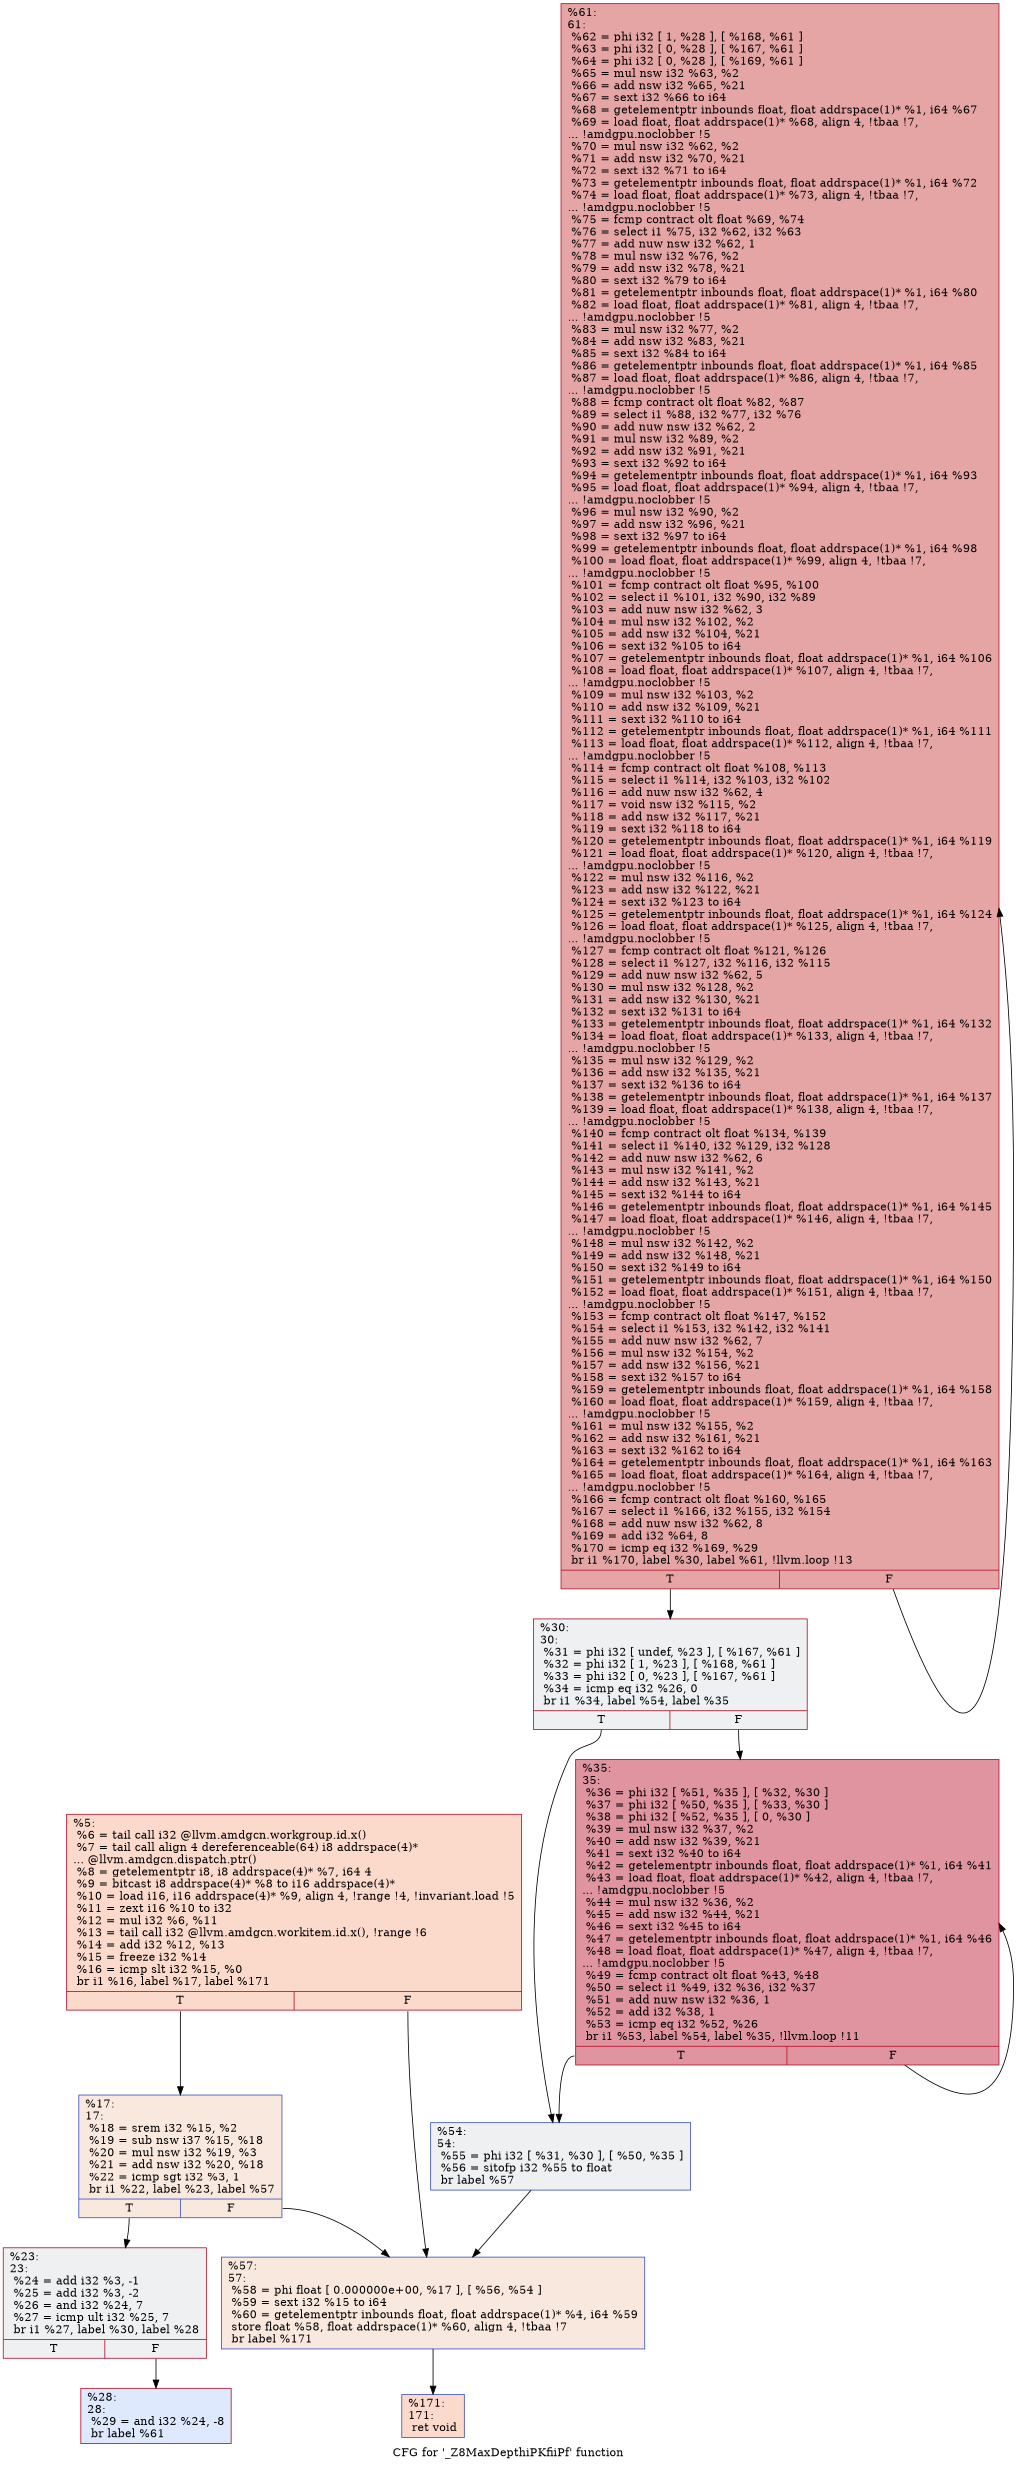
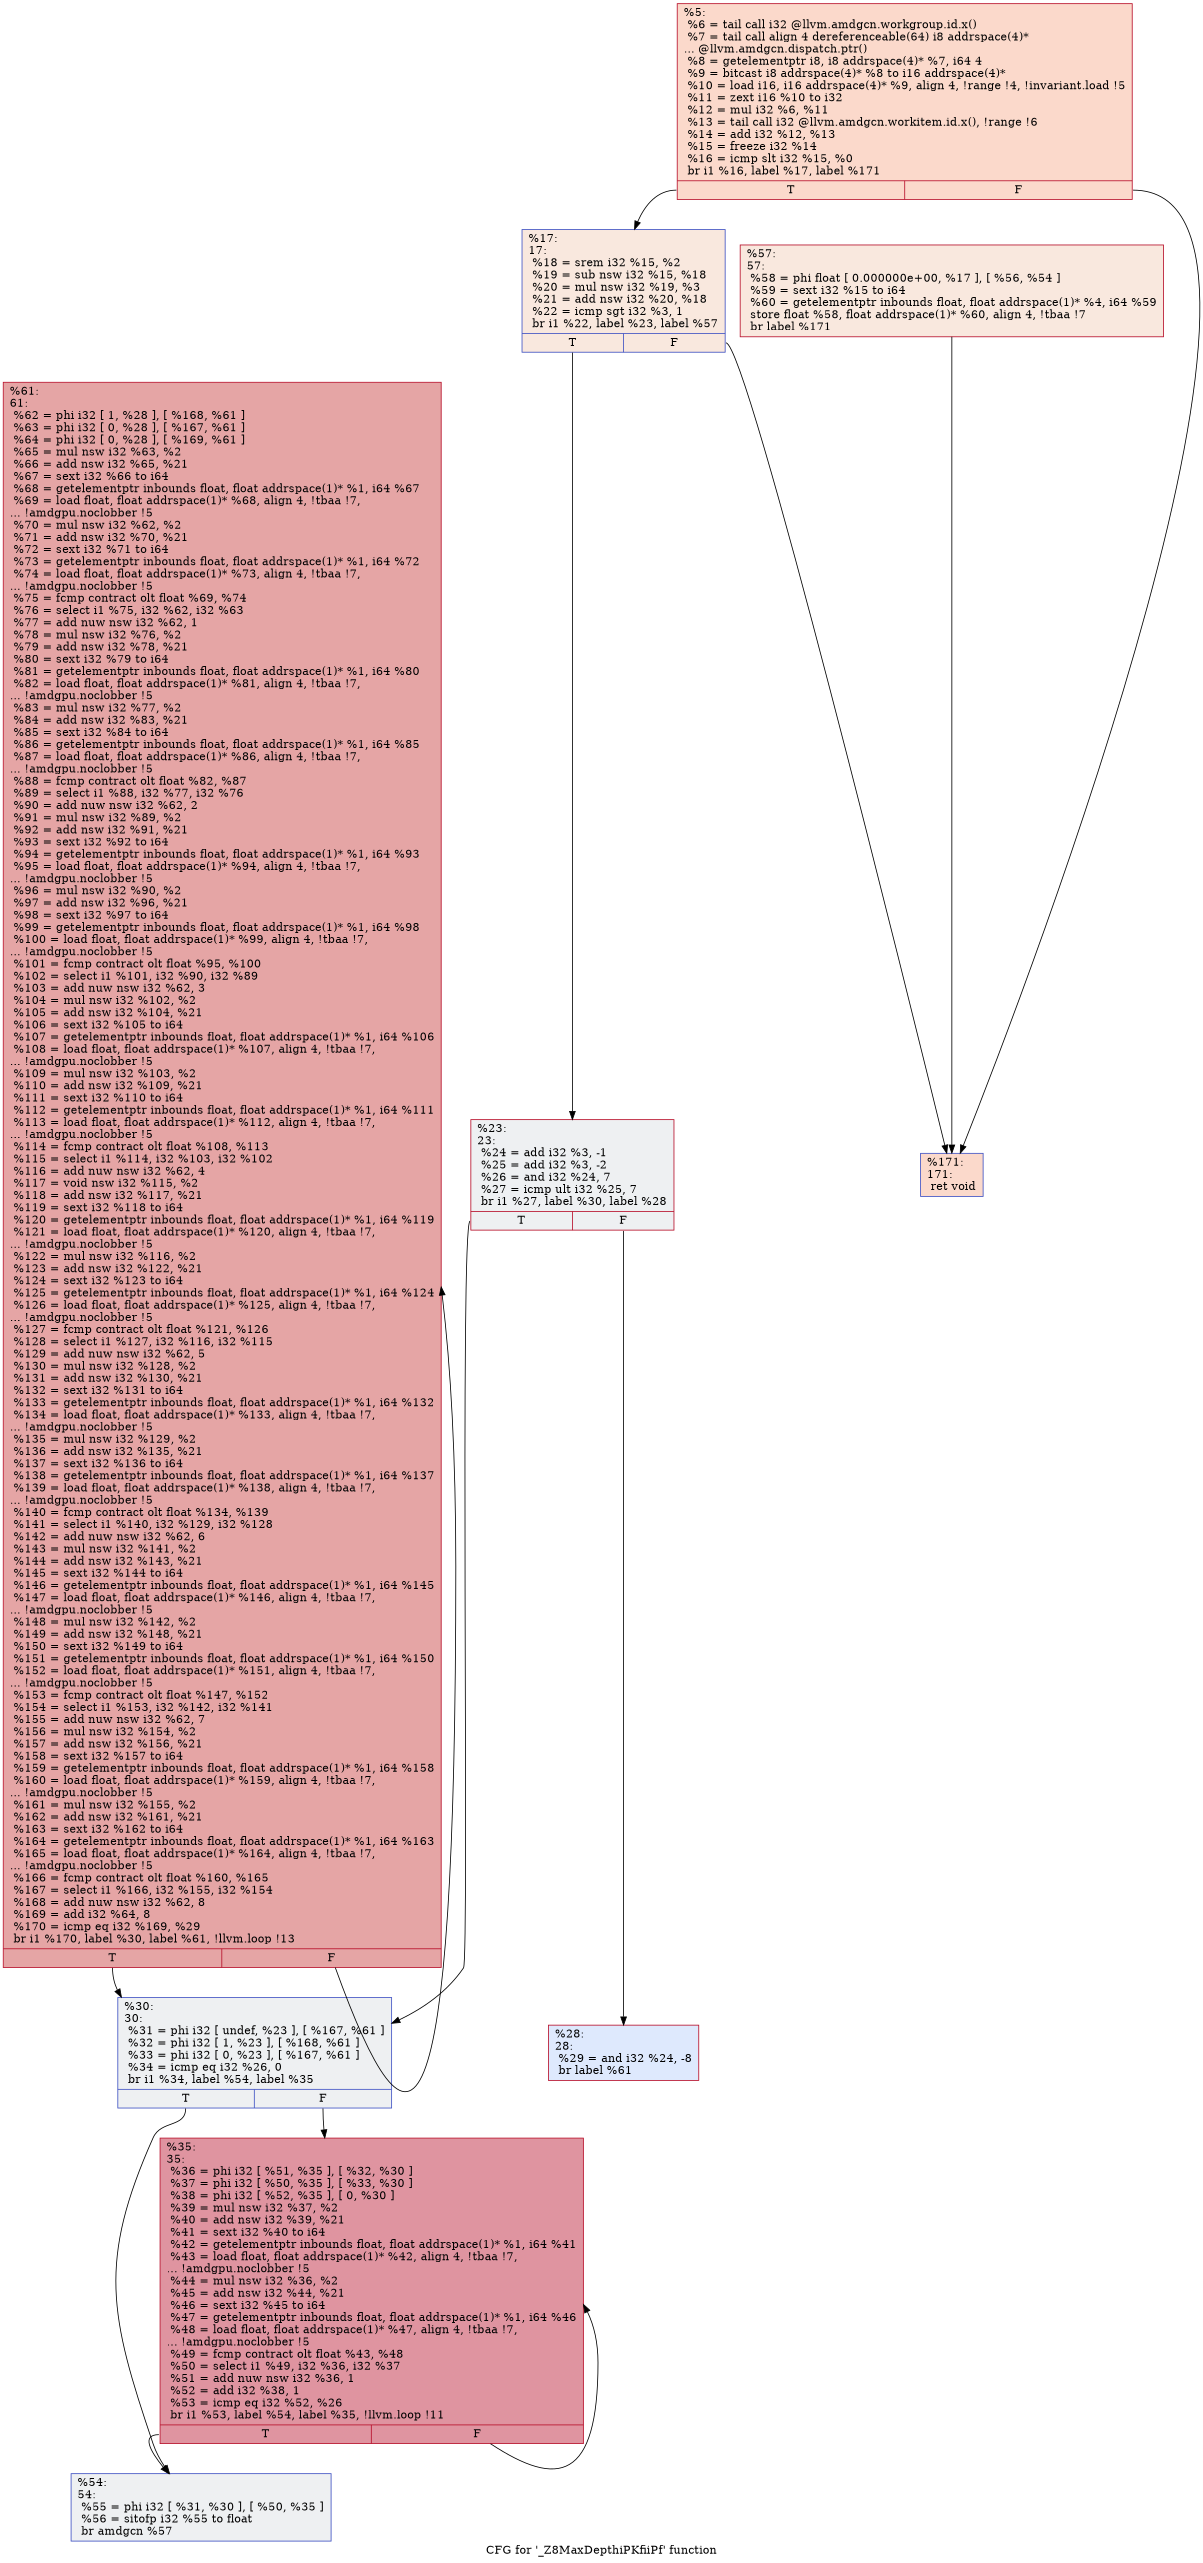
edge "%23:" -> "%30:": added
node "%30:": color #b70d28ff -> #3d50c3ff
edge "%5:" -> "%57:": now "%5:" -> "%171:"
node "%17:": text "%19 = sub nsw i37 %15, %18" -> "%19 = sub nsw i32 %15, %18"
node "%54:": text "br label %57" -> "br amdgcn %57"
edge "%54:" -> "%57:": removed
edge "%17:" -> "%57:": now "%17:" -> "%171:"
node "%57:": color #3d50c3ff -> #b70d28ff
